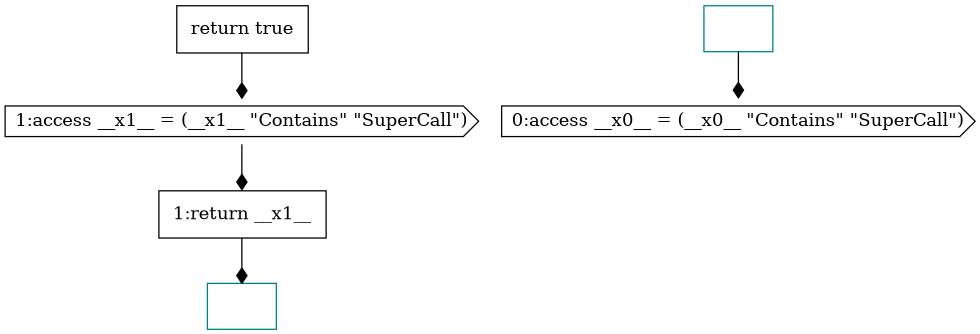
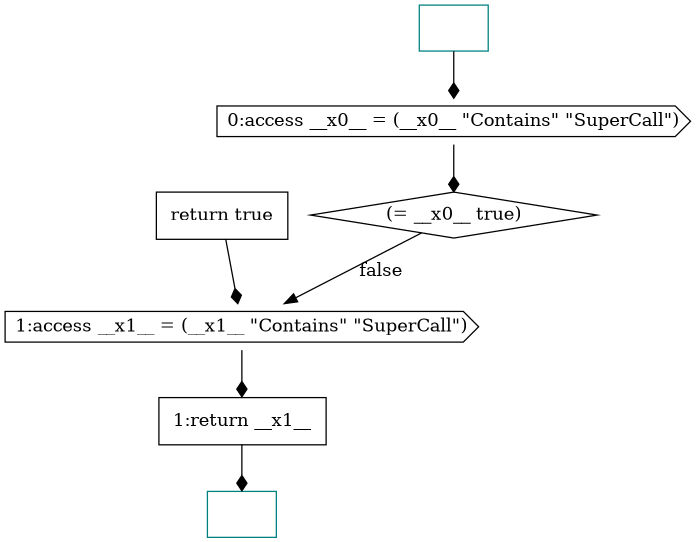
node "(= __x0__ true)": added
